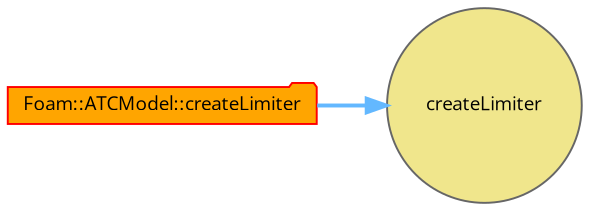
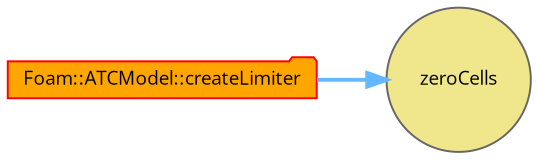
node "createLimiter": label "createLimiter" -> "zeroCells"
